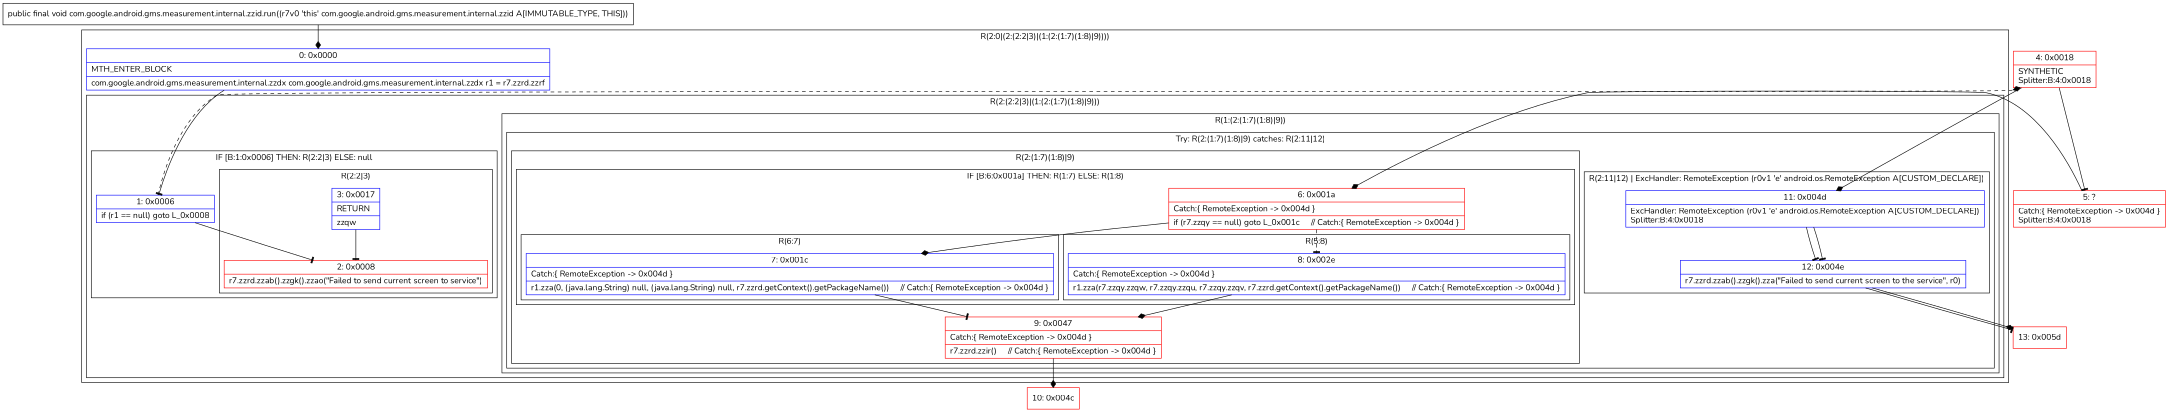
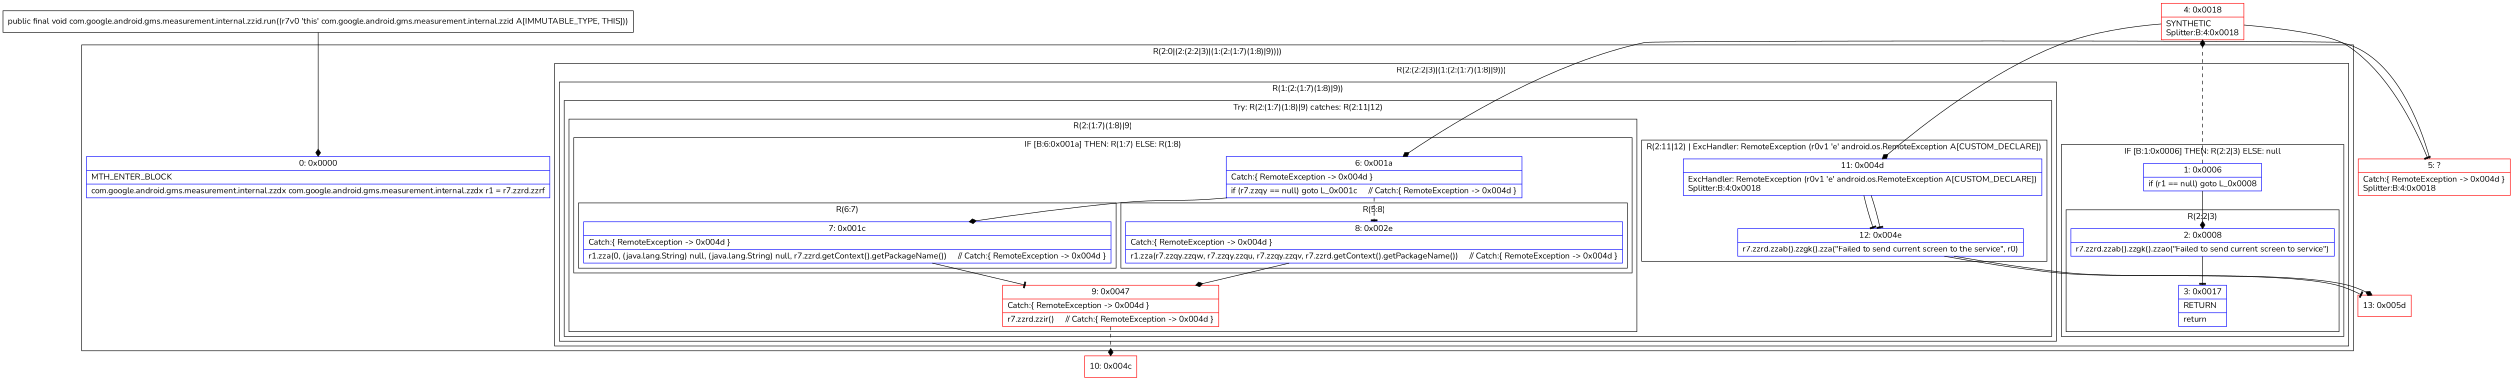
edge "0: 0x0000" -> "1: 0x0006": removed
node "6: 0x001a": color red -> blue
node "3: 0x0017": text "zzqw" -> "return"
edge "1: 0x0006" -> "2: 0x0008": arrowhead tee -> diamond
edge "3: 0x0017" -> "2: 0x0008": reversed
node "2: 0x0008": color red -> blue
edge "9: 0x0047" -> "10: 0x004c": style solid -> dashed
